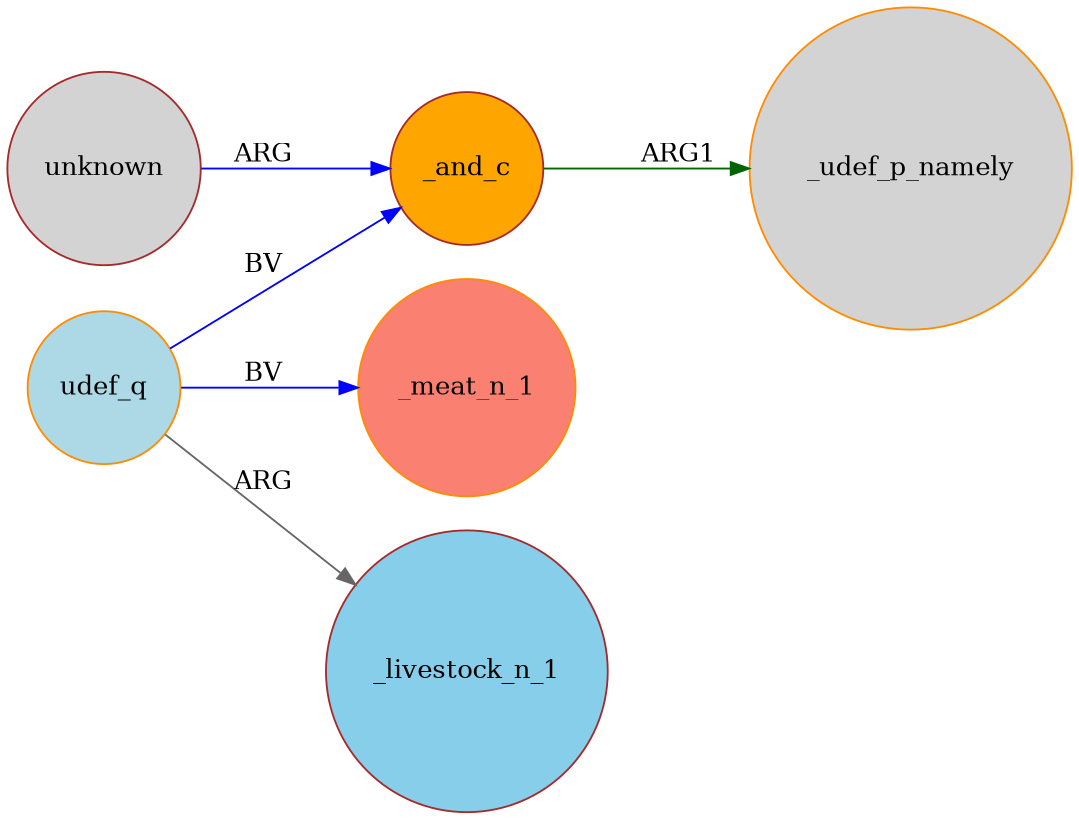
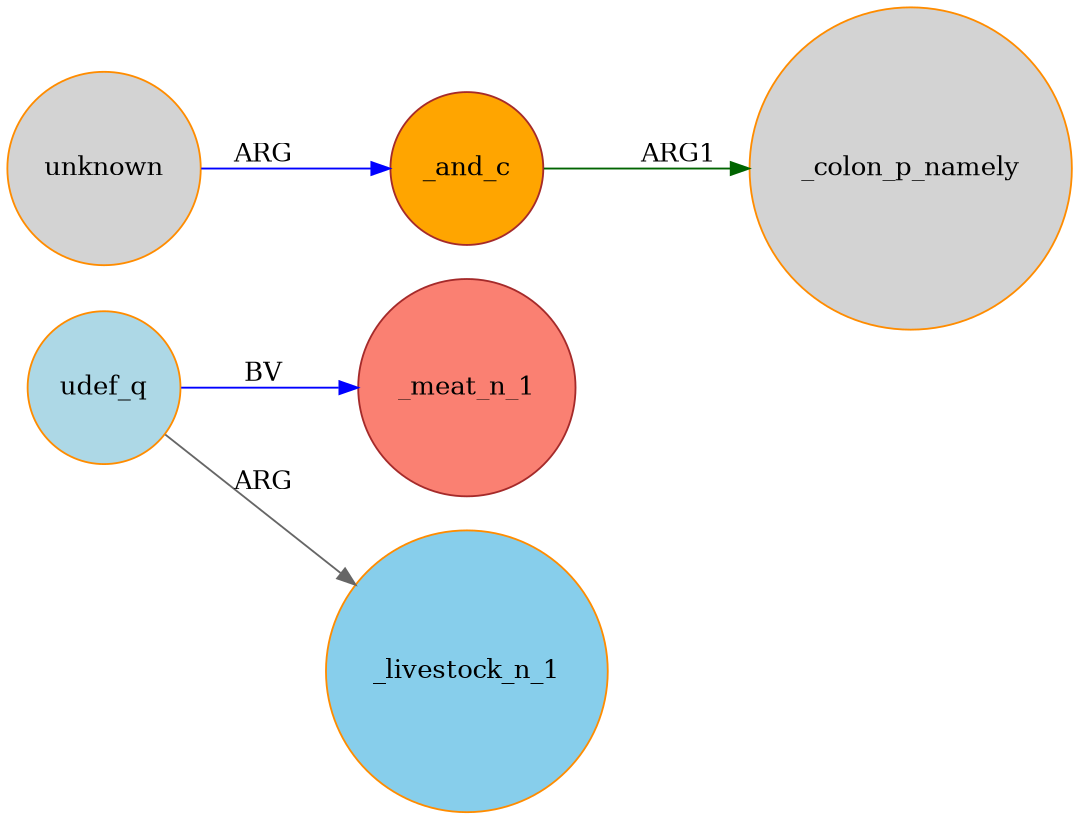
node "unknown": color brown -> darkorange
node "_udef_p_namely": label "_udef_p_namely" -> "_colon_p_namely"
edge "udef_q" -> "_and_c": removed, label "BV"
node "_meat_n_1": color darkorange -> brown
node "_livestock_n_1": color brown -> darkorange
